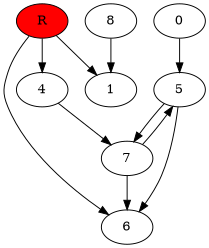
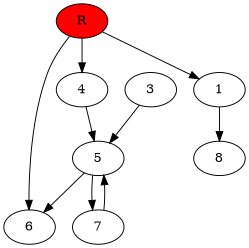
node "0": label "0" -> "3"
edge "8" -> "1": reversed
edge "4" -> "7": now "4" -> "5"
edge "7" -> "6": removed
